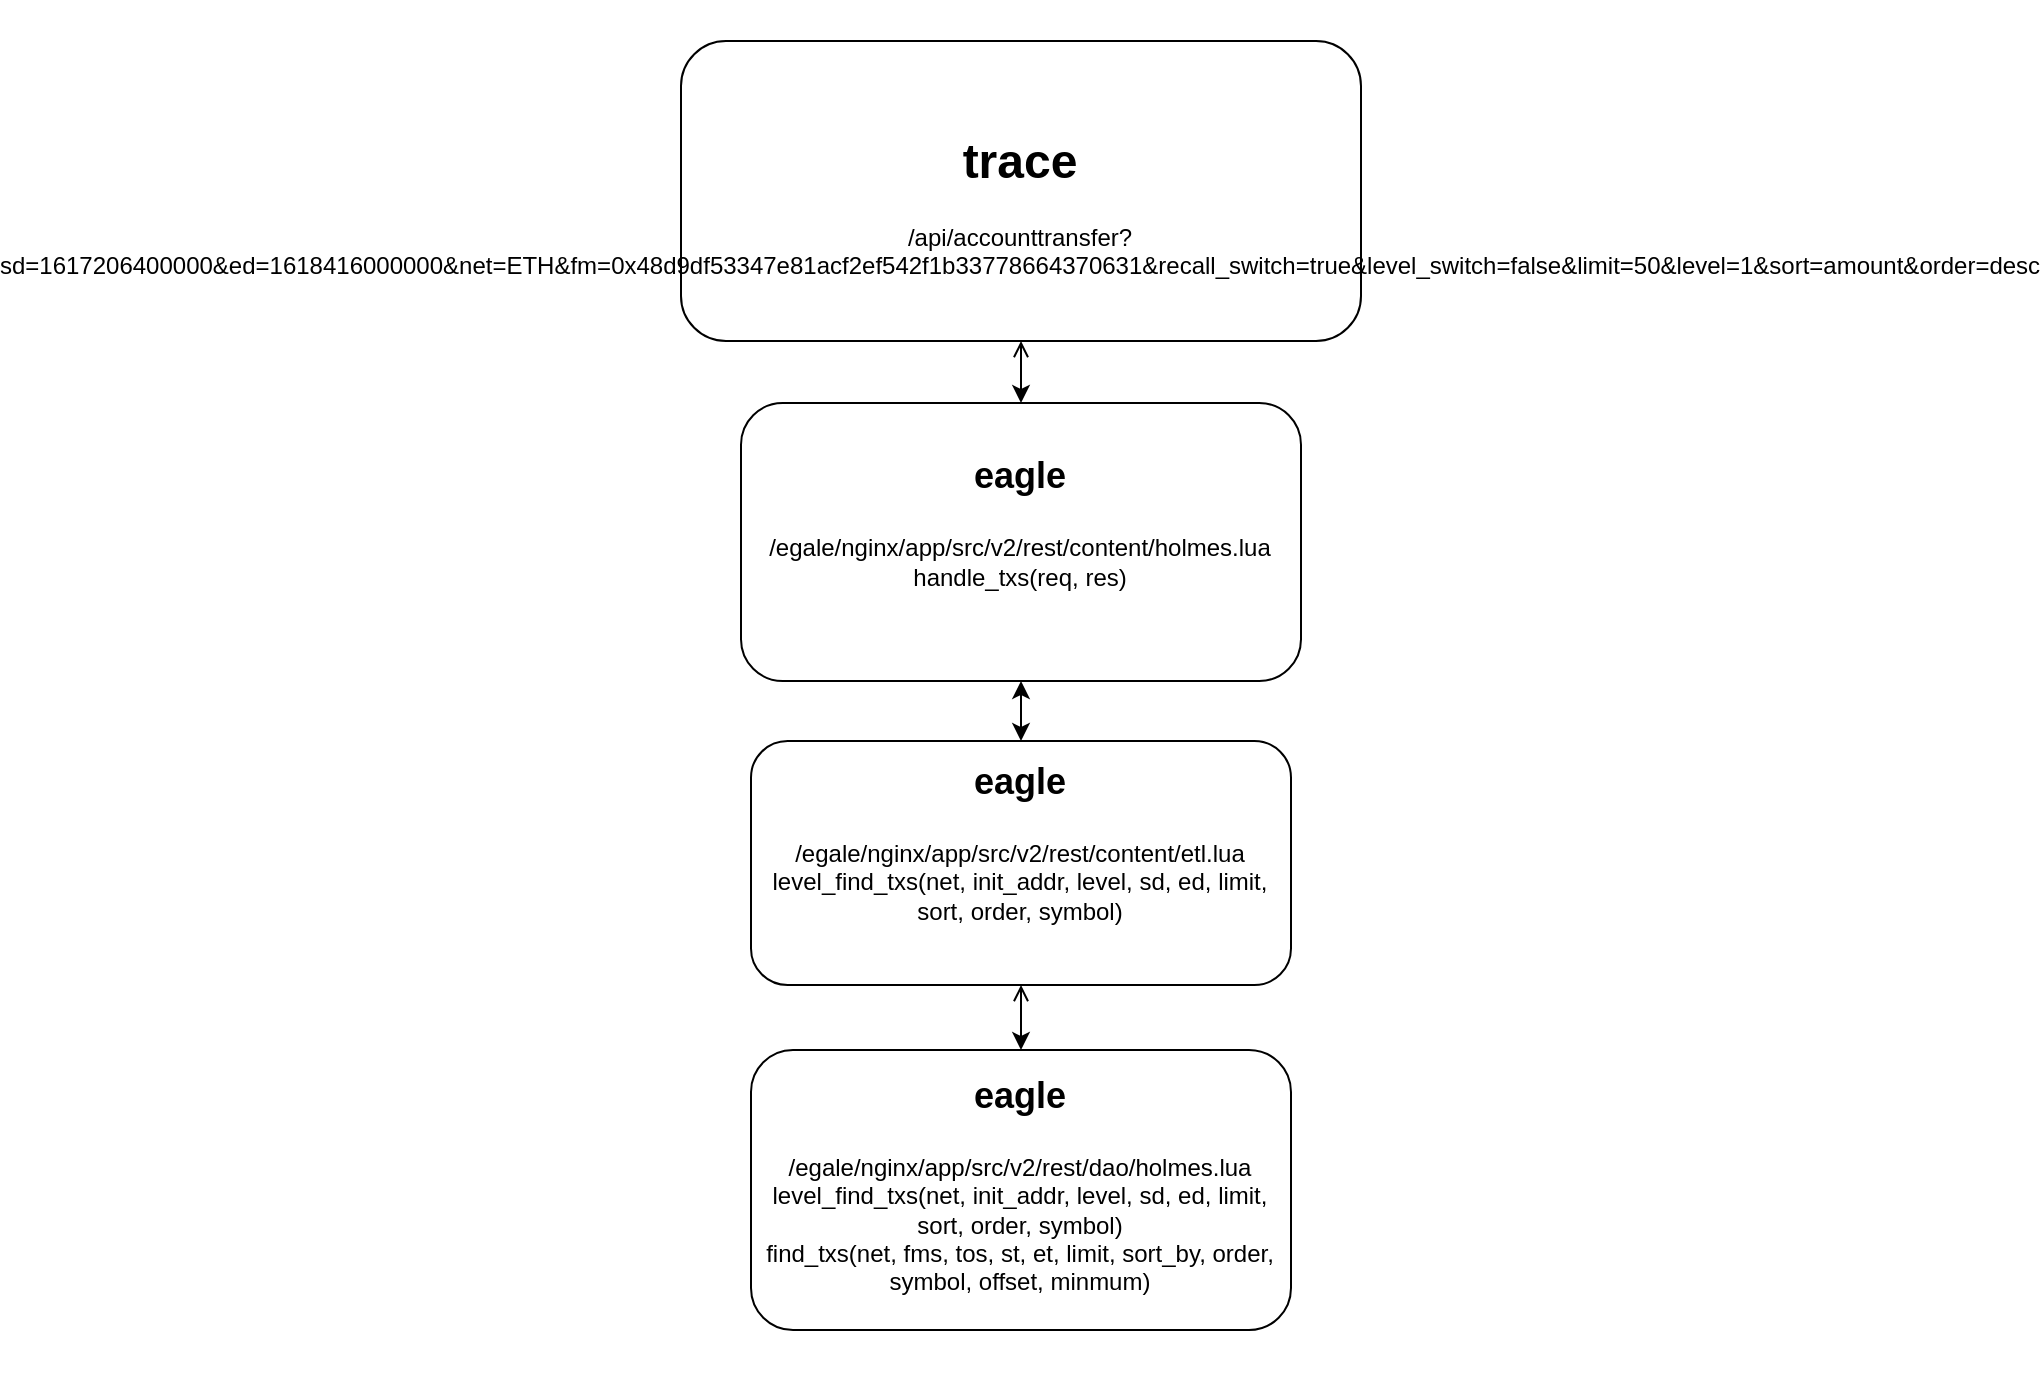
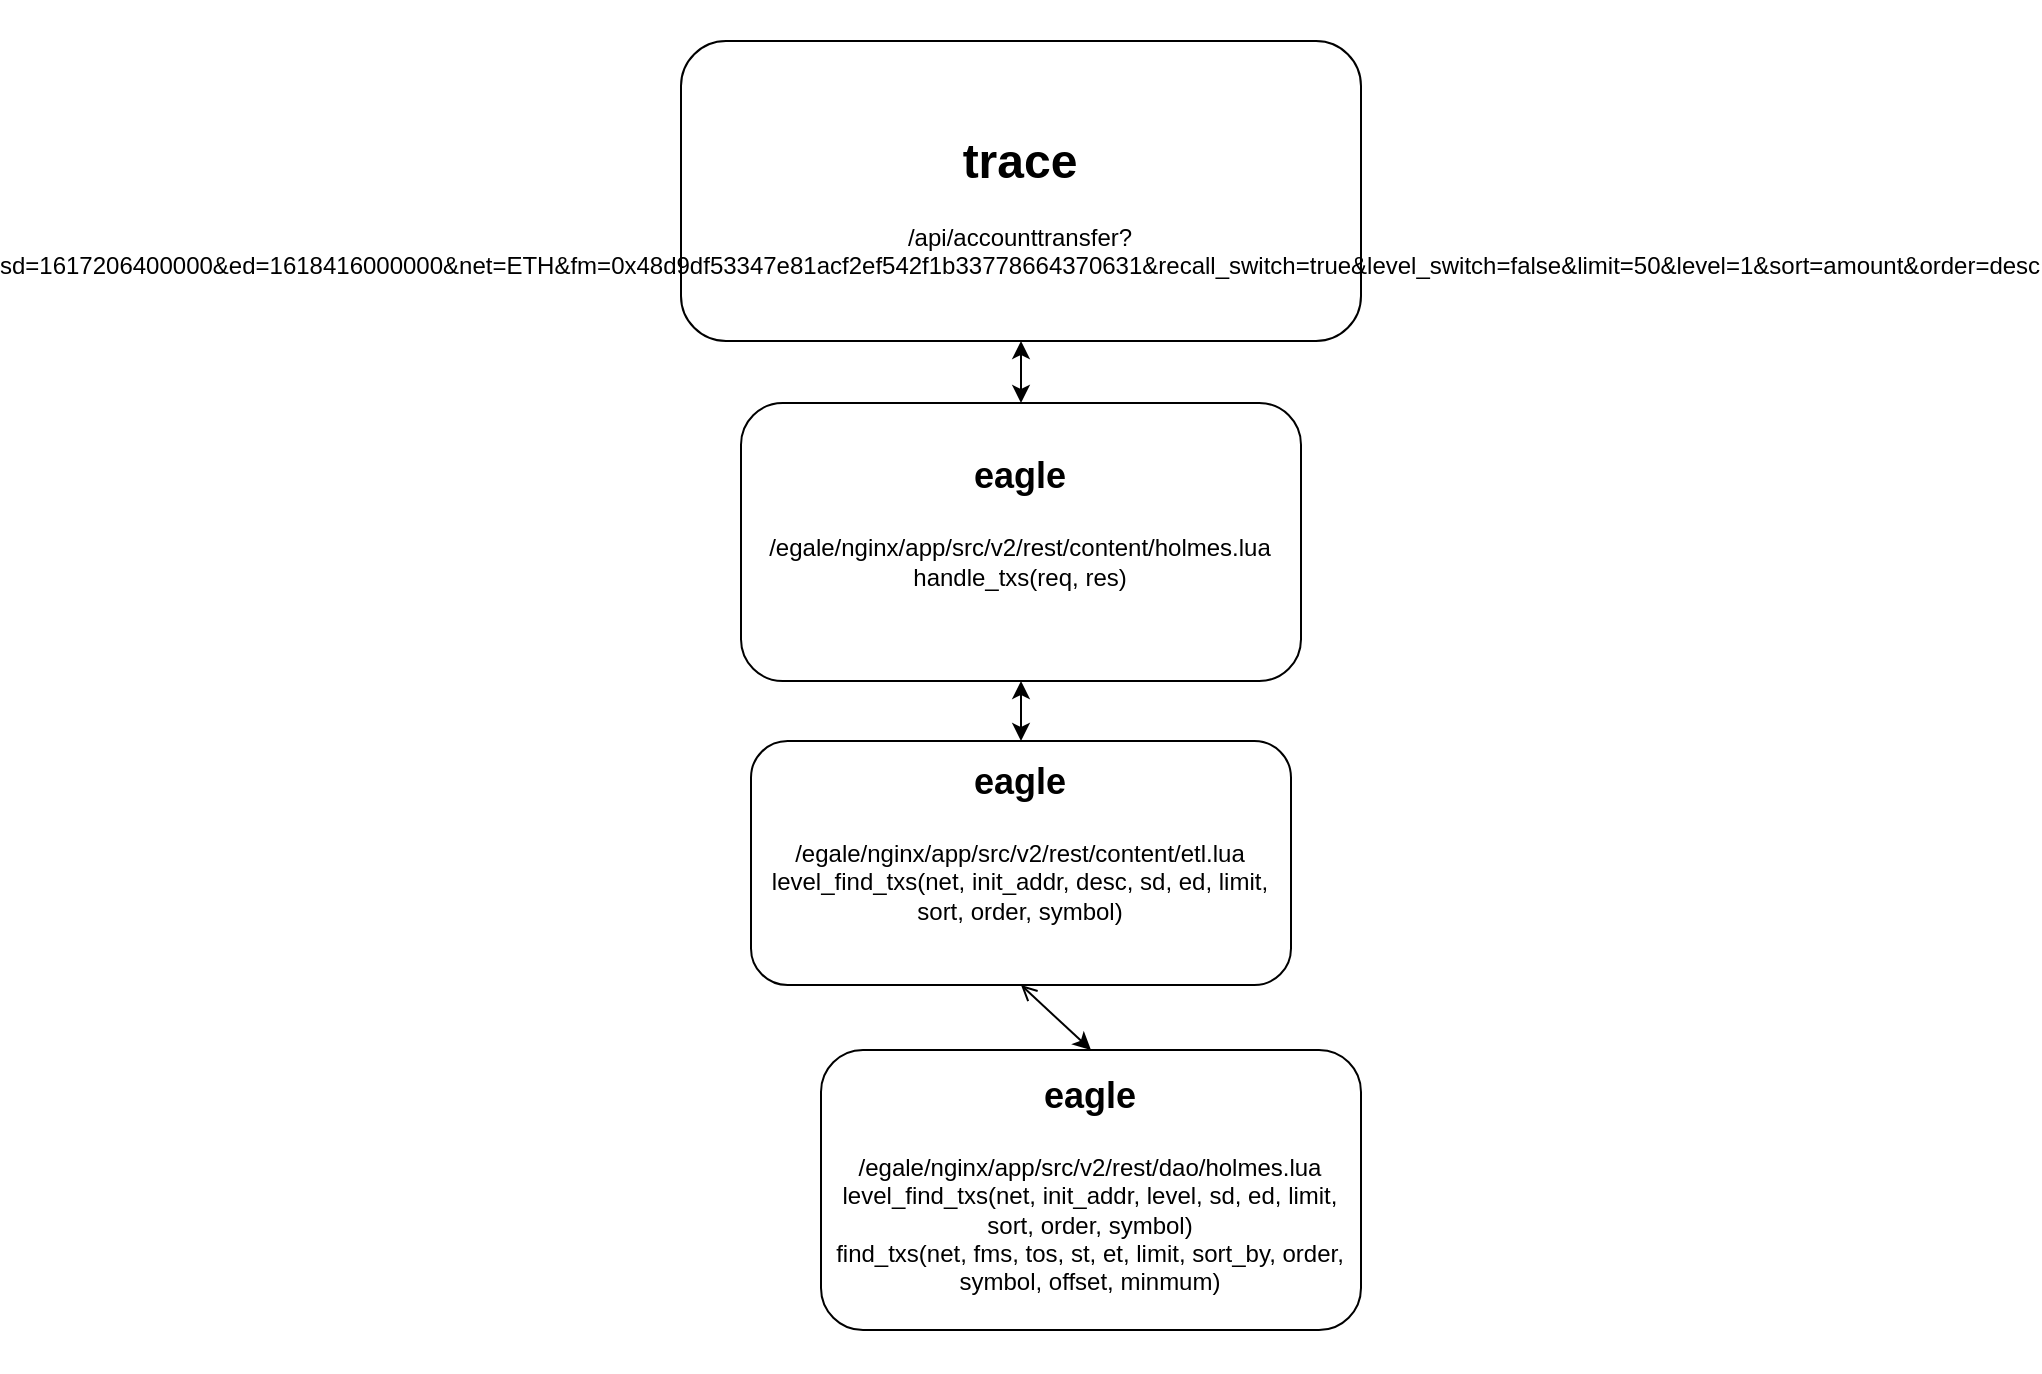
edge "trace/api/accounttransfer?sd=1617206400000&ed=1618416000000&net=ETH&fm=0x48d9df53347e81acf2ef542f1b33778664370631&recall_switch=true&level_switch=false&limit=50&level=1&sort=amount&order=desc" -- "eagle/egale/nginx/app/src/v2/rest/content/holmes.lua handle_txs(req, res)": arrowhead open -> classic
node "eagle/egale/nginx/app/src/v2/rest/content/etl.lua level_find_txs(net, init_addr, level, sd, ed, limit, sort, order, symbol)": label "eagle/egale/nginx/app/src/v2/rest/content/etl.lua level_find_txs(net, init_addr, level, sd, ed, limit, sort, order, symbol)" -> "eagle/egale/nginx/app/src/v2/rest/content/etl.lua level_find_txs(net, init_addr, desc, sd, ed, limit, sort, order, symbol)"
node "eagle/egale/nginx/app/src/v2/rest/dao/holmes.lua level_find_txs(net, init_addr, level, sd, ed, limit, sort, order, symbol) find_txs(net, fms, tos, st, et, limit, sort_by, order, symbol, offset, minmum)": moved (1021, 1190) -> (1091, 1190)
